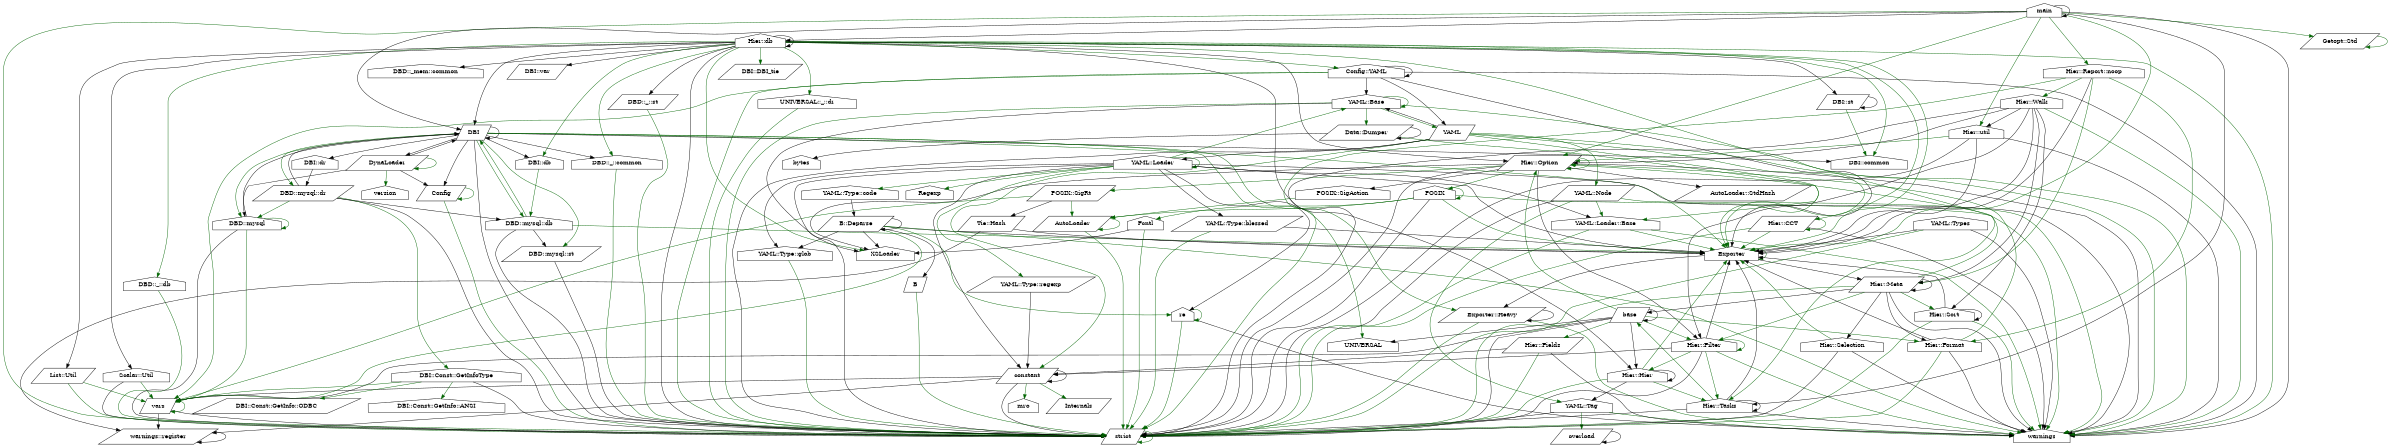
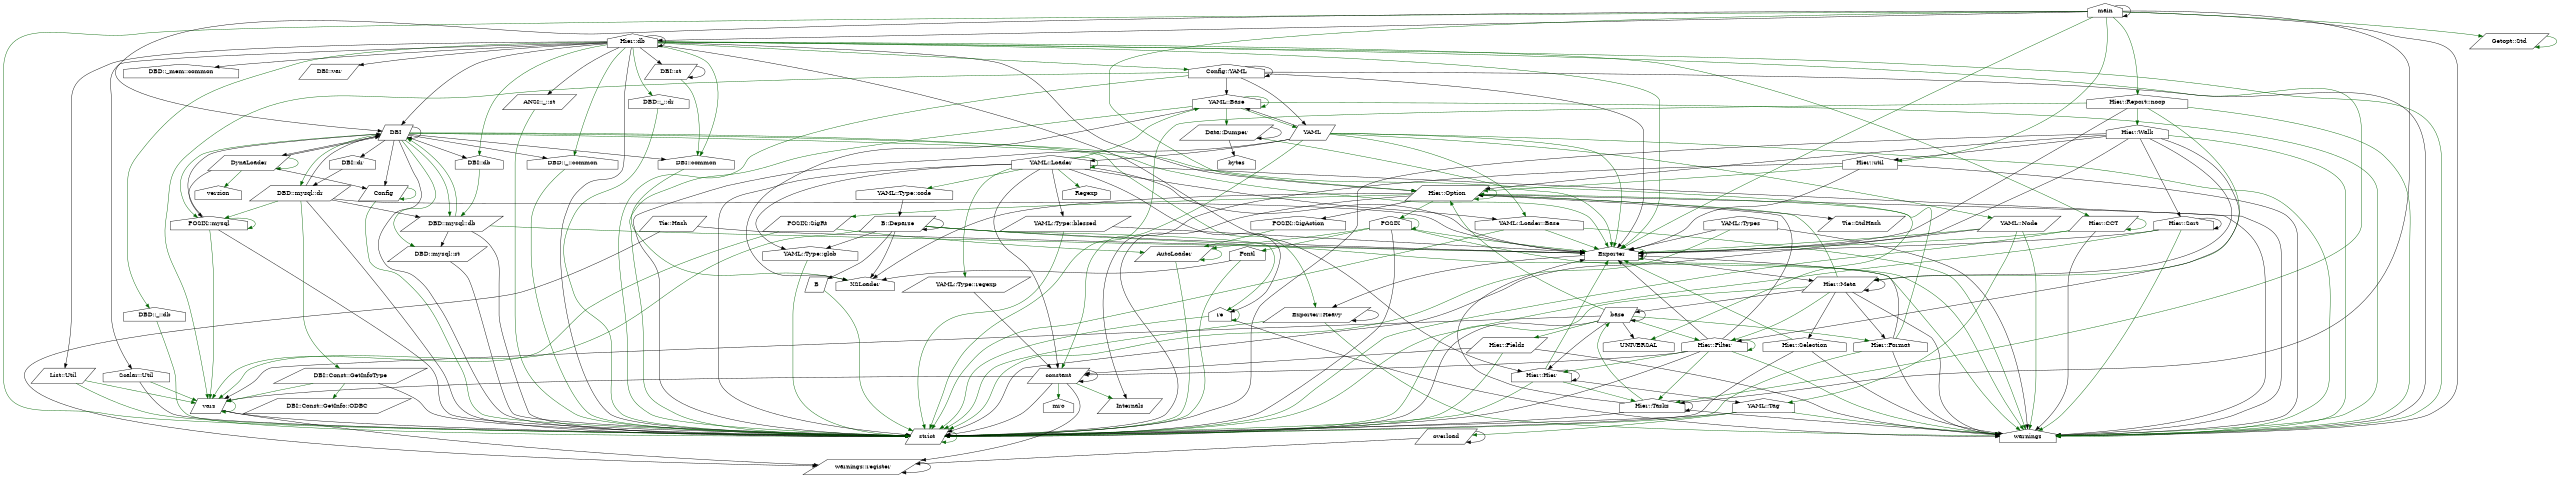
node "DBI::DBI_tie": removed
node "DBD::_::st": label "DBD::_::st" -> "ANSI::_::st"
node "UNIVERSAL::_::dr": label "UNIVERSAL::_::dr" -> "DBD::_::dr"
edge "Hier::db" -> "XSLoader": now "DBI::common" -> "XSLoader"
node "AutoLoader::StdHash": label "AutoLoader::StdHash" -> "Tie::StdHash"
edge "DBD::mysql::dr" -> "Exporter": added
edge "Hier::util" -> "strict": now "Hier::util" -> "Internals"
edge "YAML::Node" -> "YAML::Loader::Base": now "YAML::Node" -> "Exporter"
edge "POSIX::SigRt" -> "Tie::Hash": removed
node "DBD::mysql": label "DBD::mysql" -> "POSIX::mysql"
node "DBD::mysql::db": shape house -> parallelogram
edge "Hier::Report::noop" -> "Hier::Format": now "Hier::Report::noop" -> "warnings"
edge "Hier::Option" -> "Hier::Filter": reversed
edge "Hier::Meta" -> "Hier::Sort": removed
node "DBI::Const::GetInfoType": shape house -> parallelogram
node "DBI::Const::GetInfo::ANSI": removed
edge "overload" -> "warnings::register": added
